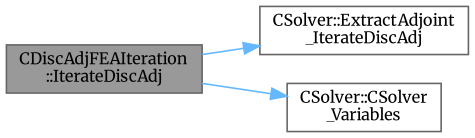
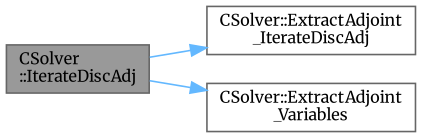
node "CDiscAdjFEAIteration ::IterateDiscAdj": label "CDiscAdjFEAIteration ::IterateDiscAdj" -> "CSolver ::IterateDiscAdj"
node "CSolver::CSolver _Variables": label "CSolver::CSolver _Variables" -> "CSolver::ExtractAdjoint _Variables"
